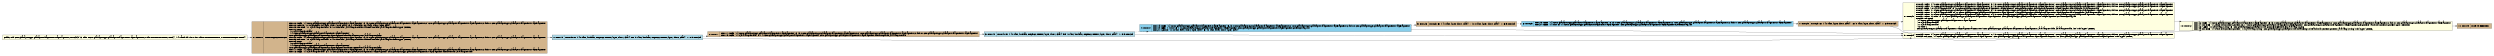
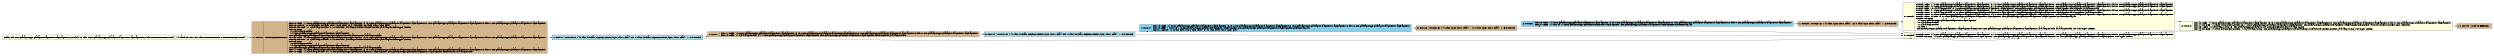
edge "4: 0x001d" -> "9: 0x003d": now "5: 0x0023" -> "9: 0x003d"
